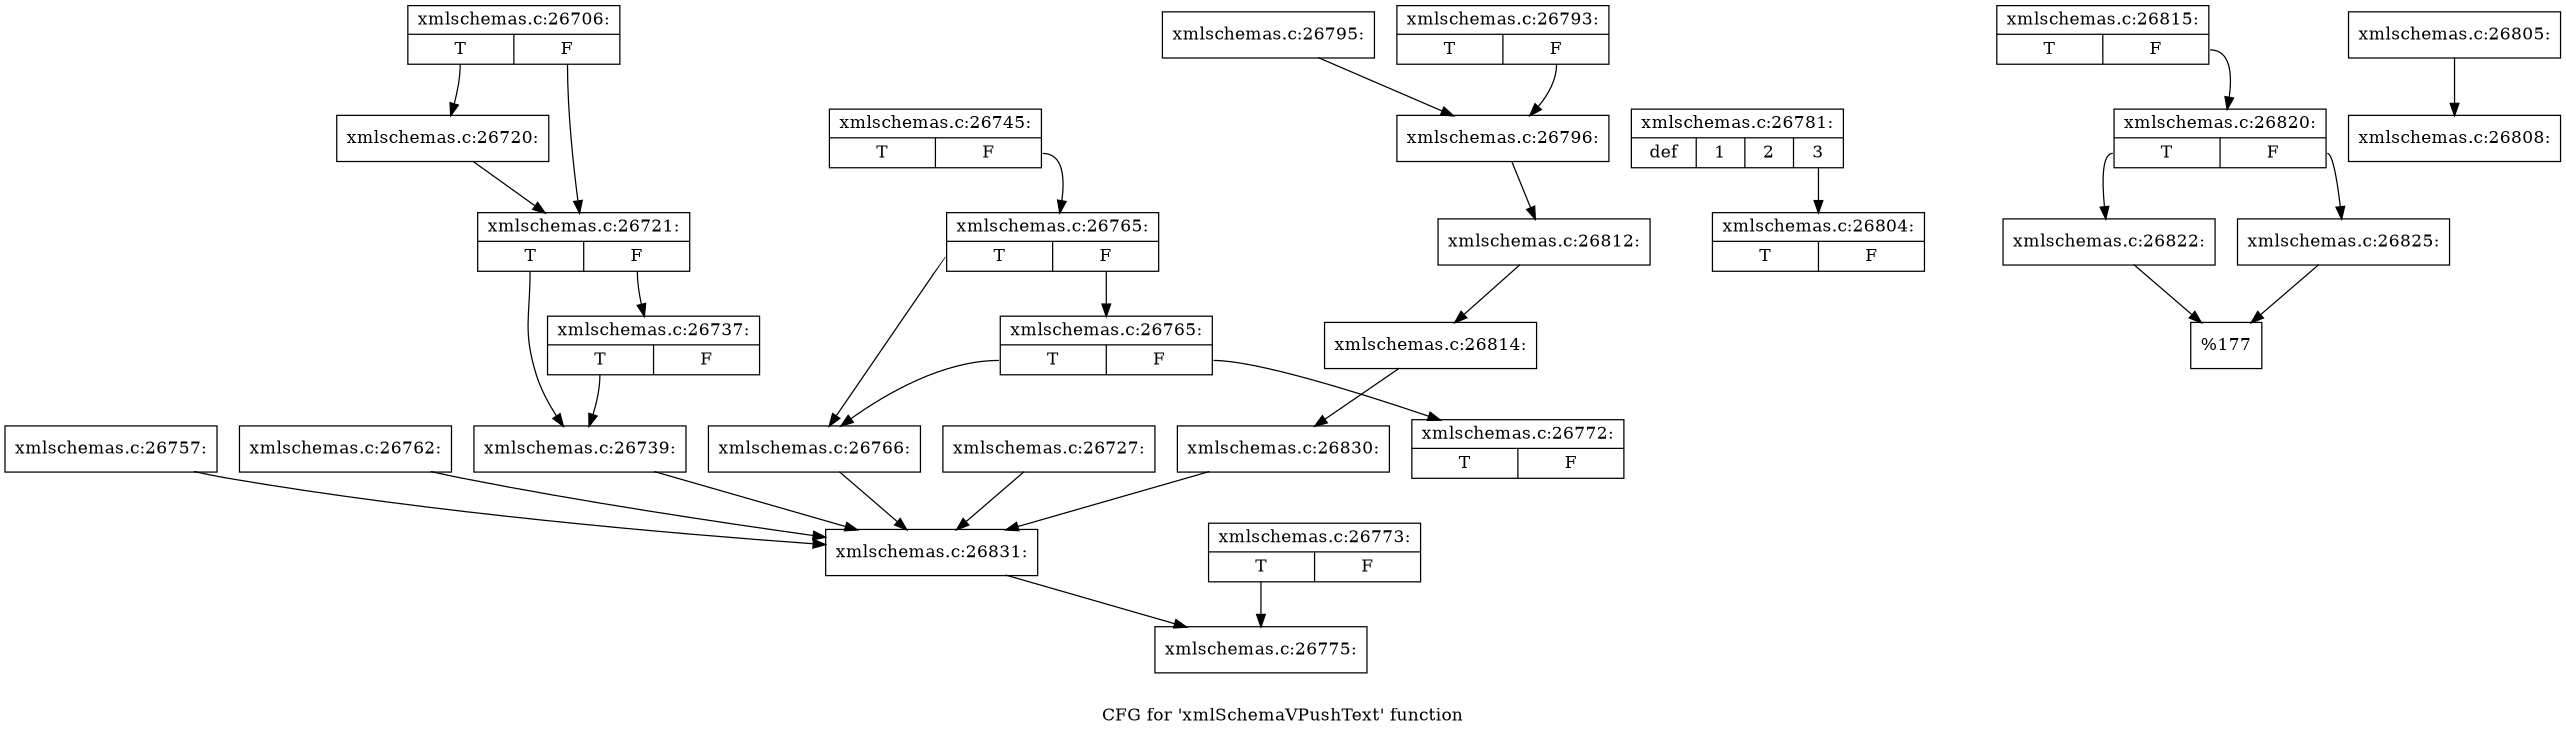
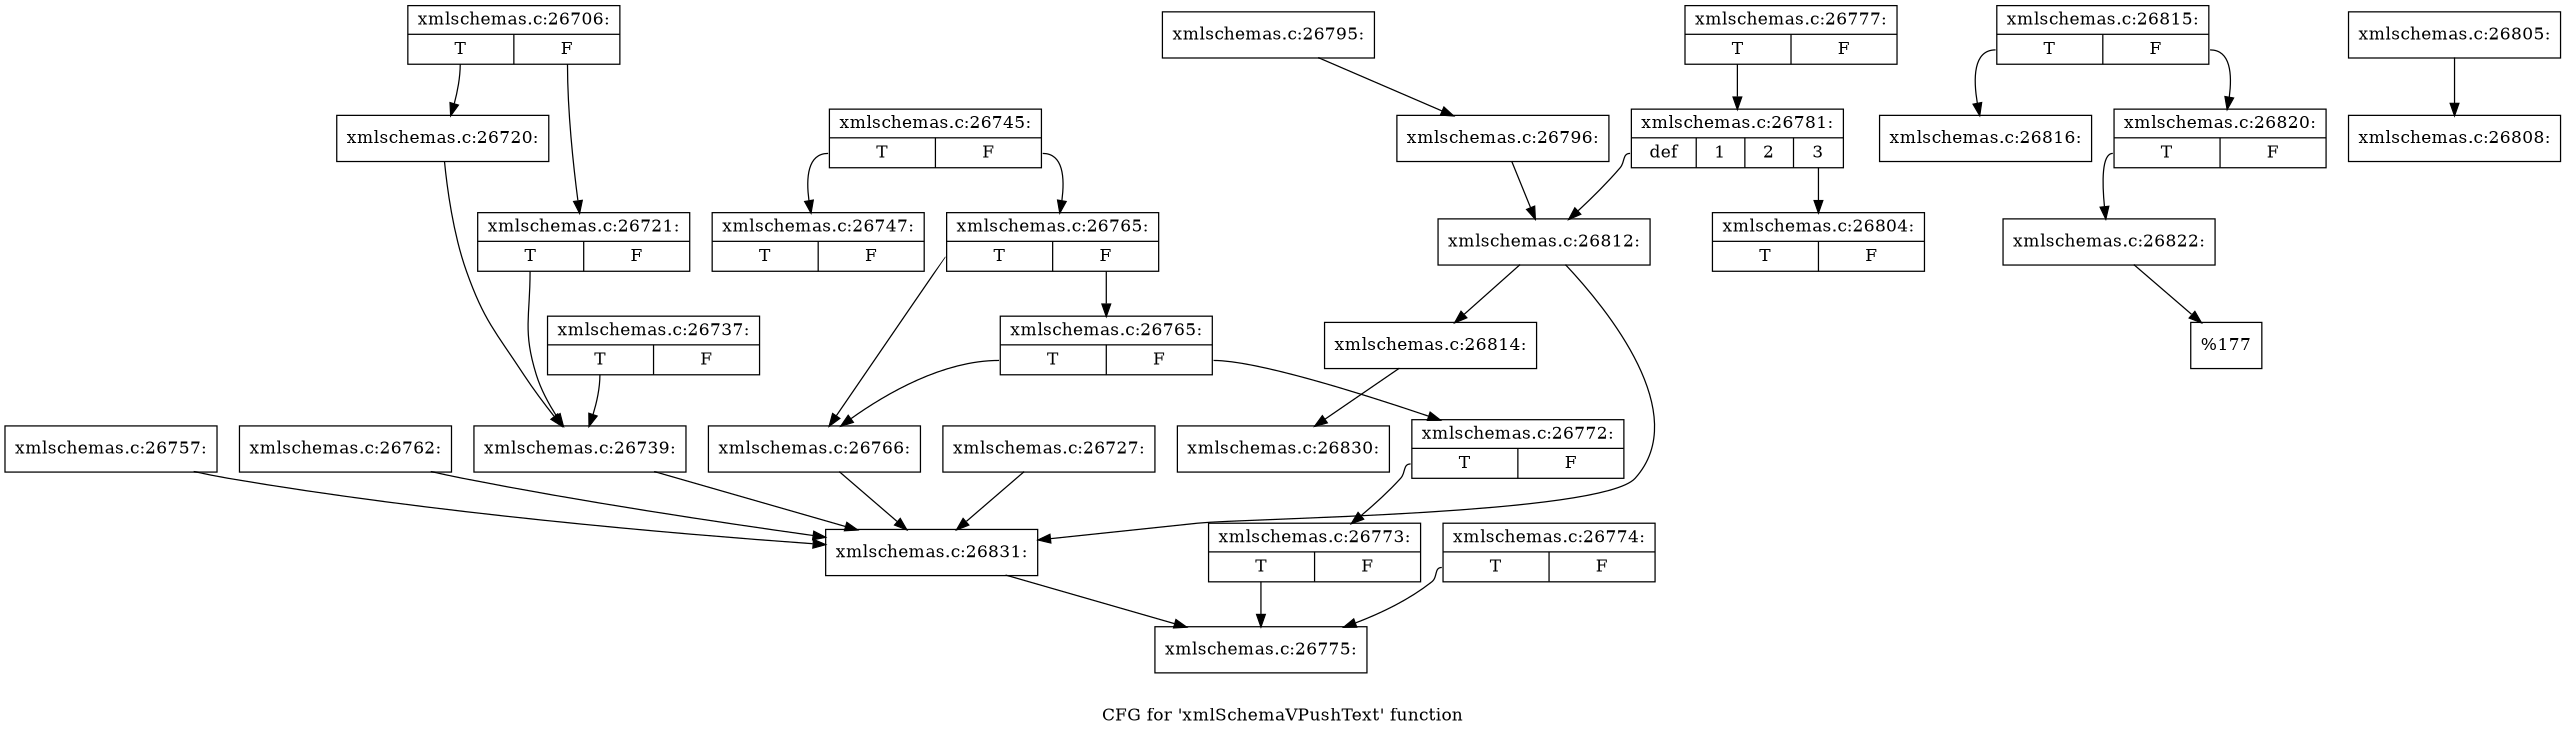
node "xmlschemas.c:26793:": removed
node "xmlschemas.c:26777:": added
node "xmlschemas.c:26816:": added
edge "xmlschemas.c:26720:" -> "xmlschemas.c:26721:": now "xmlschemas.c:26720:" -> "xmlschemas.c:26739:"
edge "xmlschemas.c:26781:" -> "xmlschemas.c:26812:": added
node "xmlschemas.c:26747:": added
node "xmlschemas.c:26825:": removed
edge "xmlschemas.c:26721:" -> "xmlschemas.c:26737:": removed
edge "xmlschemas.c:26772:" -> "xmlschemas.c:26773:": added
edge "xmlschemas.c:26830:" -> "xmlschemas.c:26831:": now "xmlschemas.c:26812:" -> "xmlschemas.c:26831:"
node "xmlschemas.c:26774:": added
